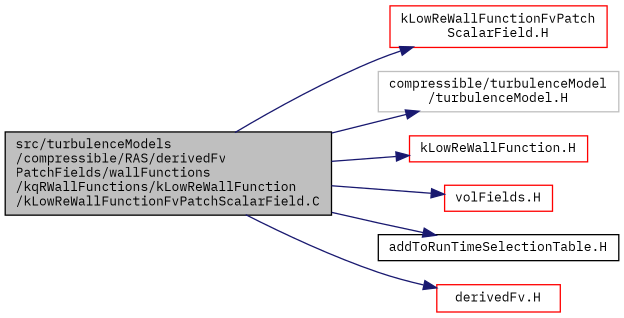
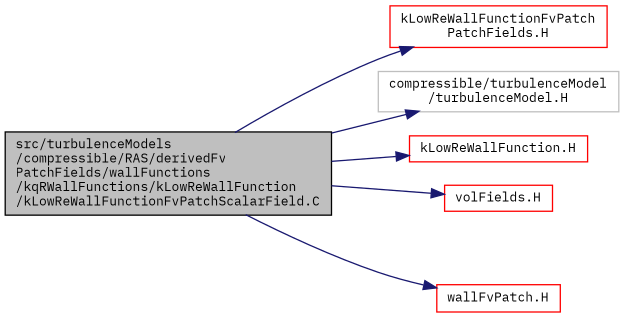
node "kLowReWallFunctionFvPatch ScalarField.H": label "kLowReWallFunctionFvPatch ScalarField.H" -> "kLowReWallFunctionFvPatch PatchFields.H"
node "addToRunTimeSelectionTable.H": removed
node "derivedFv.H": label "derivedFv.H" -> "wallFvPatch.H"
